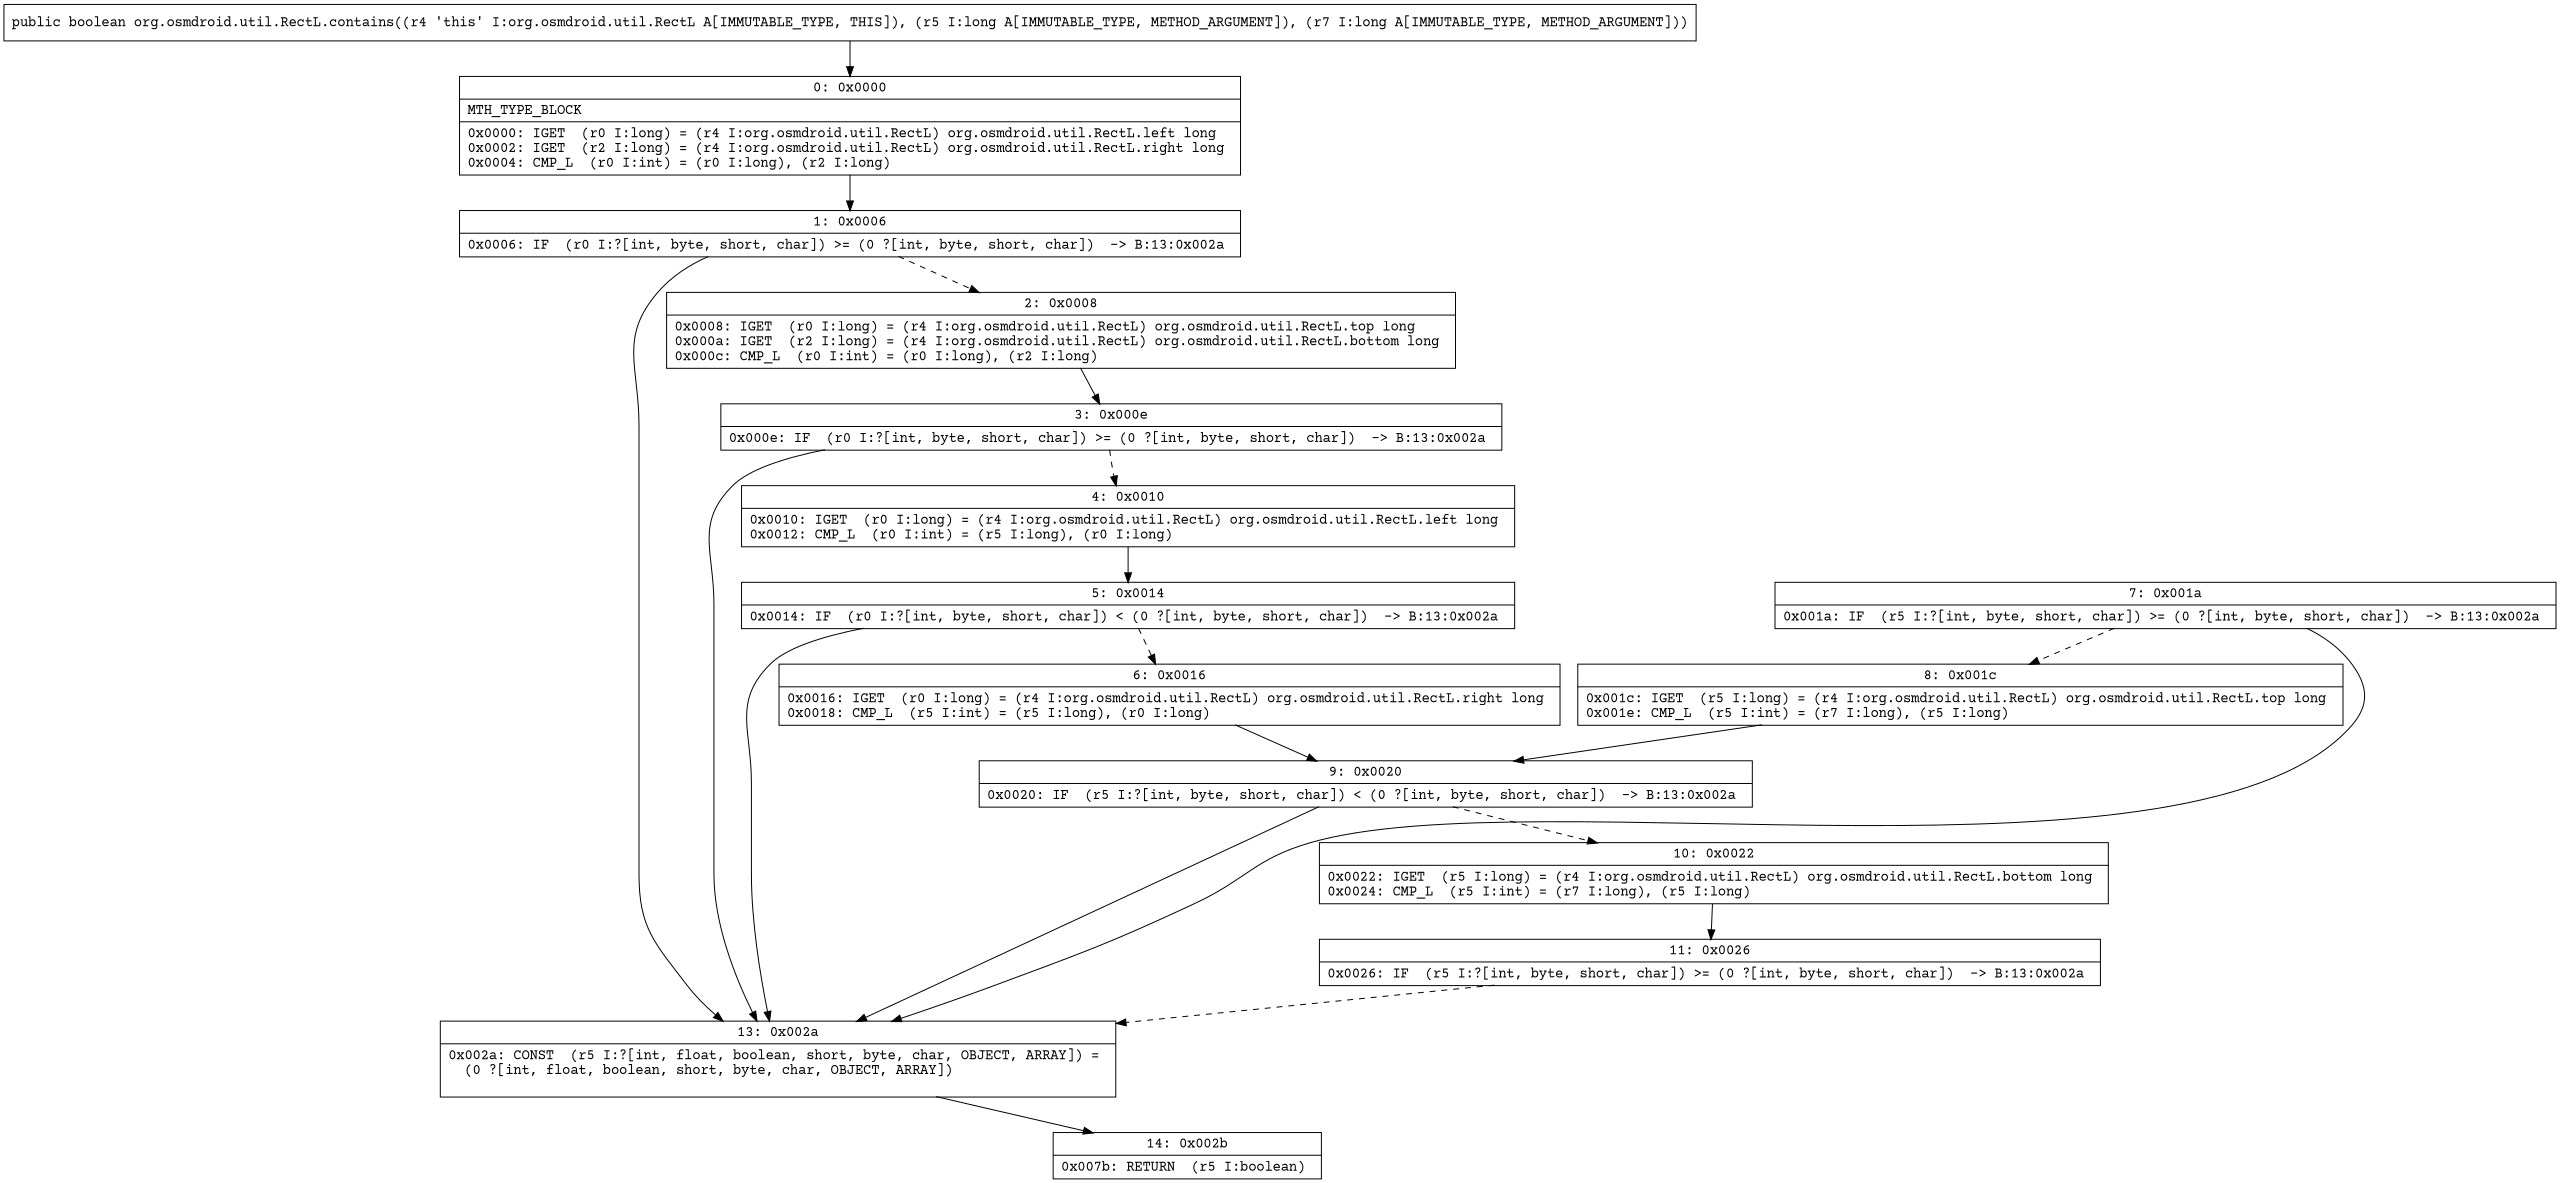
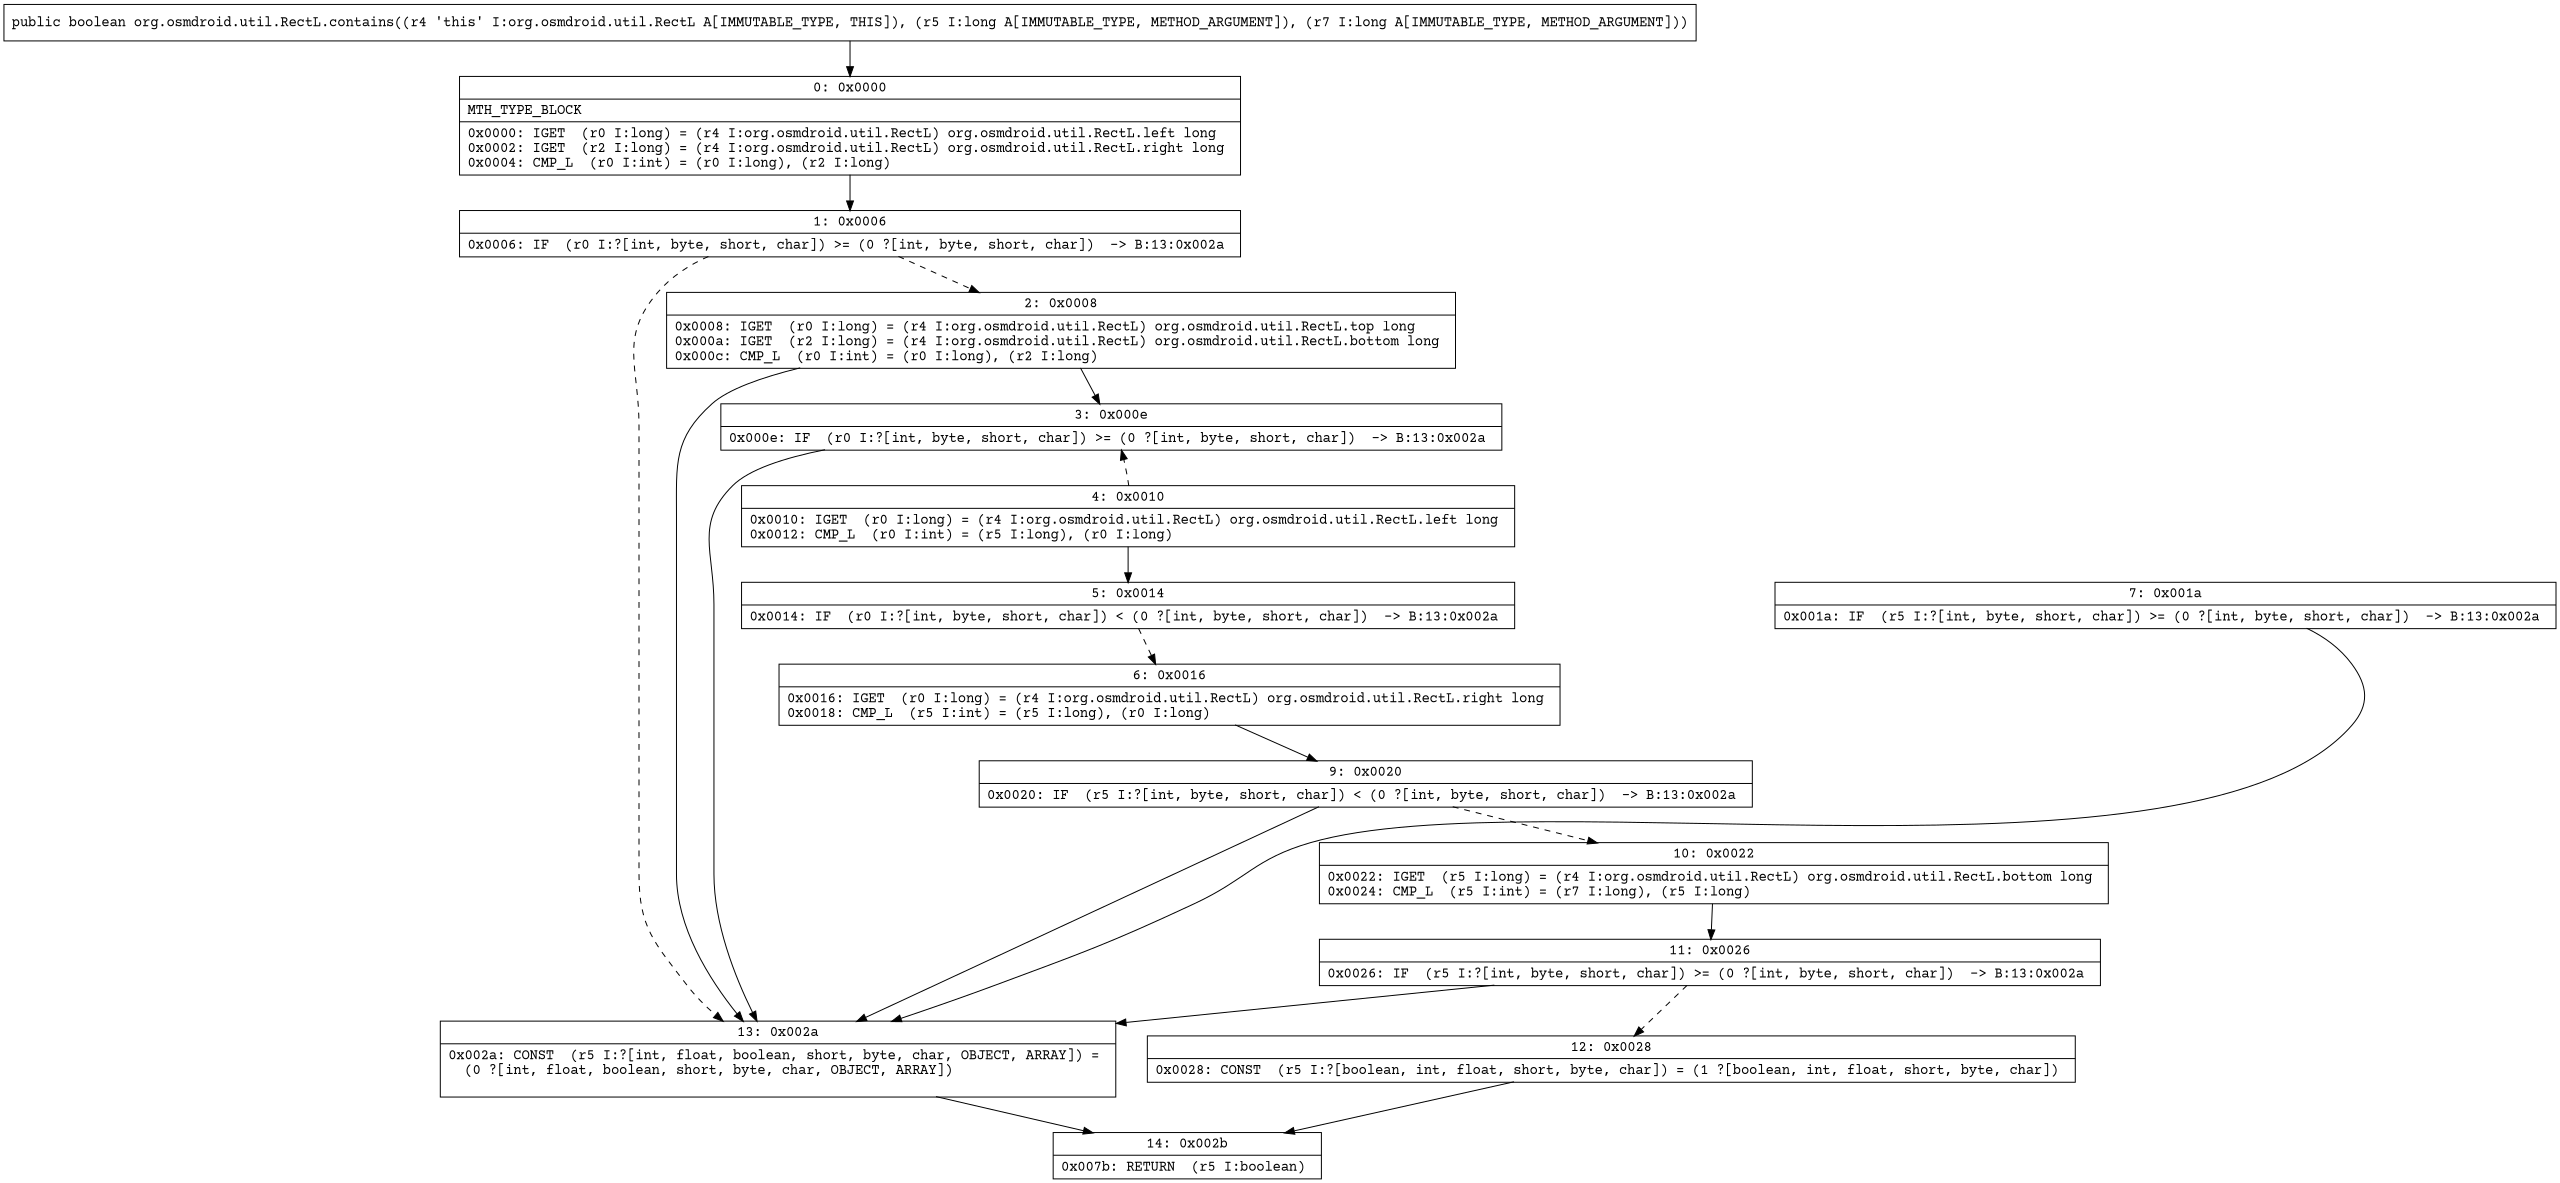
edge "3: 0x000e" -> "4: 0x0010": reversed
edge "1: 0x0006" -> "13: 0x002a": style solid -> dashed
node "8: 0x001c": removed
edge "5: 0x0014" -> "13: 0x002a": now "2: 0x0008" -> "13: 0x002a"
edge "11: 0x0026" -> "13: 0x002a": style dashed -> solid
node "12: 0x0028": added
